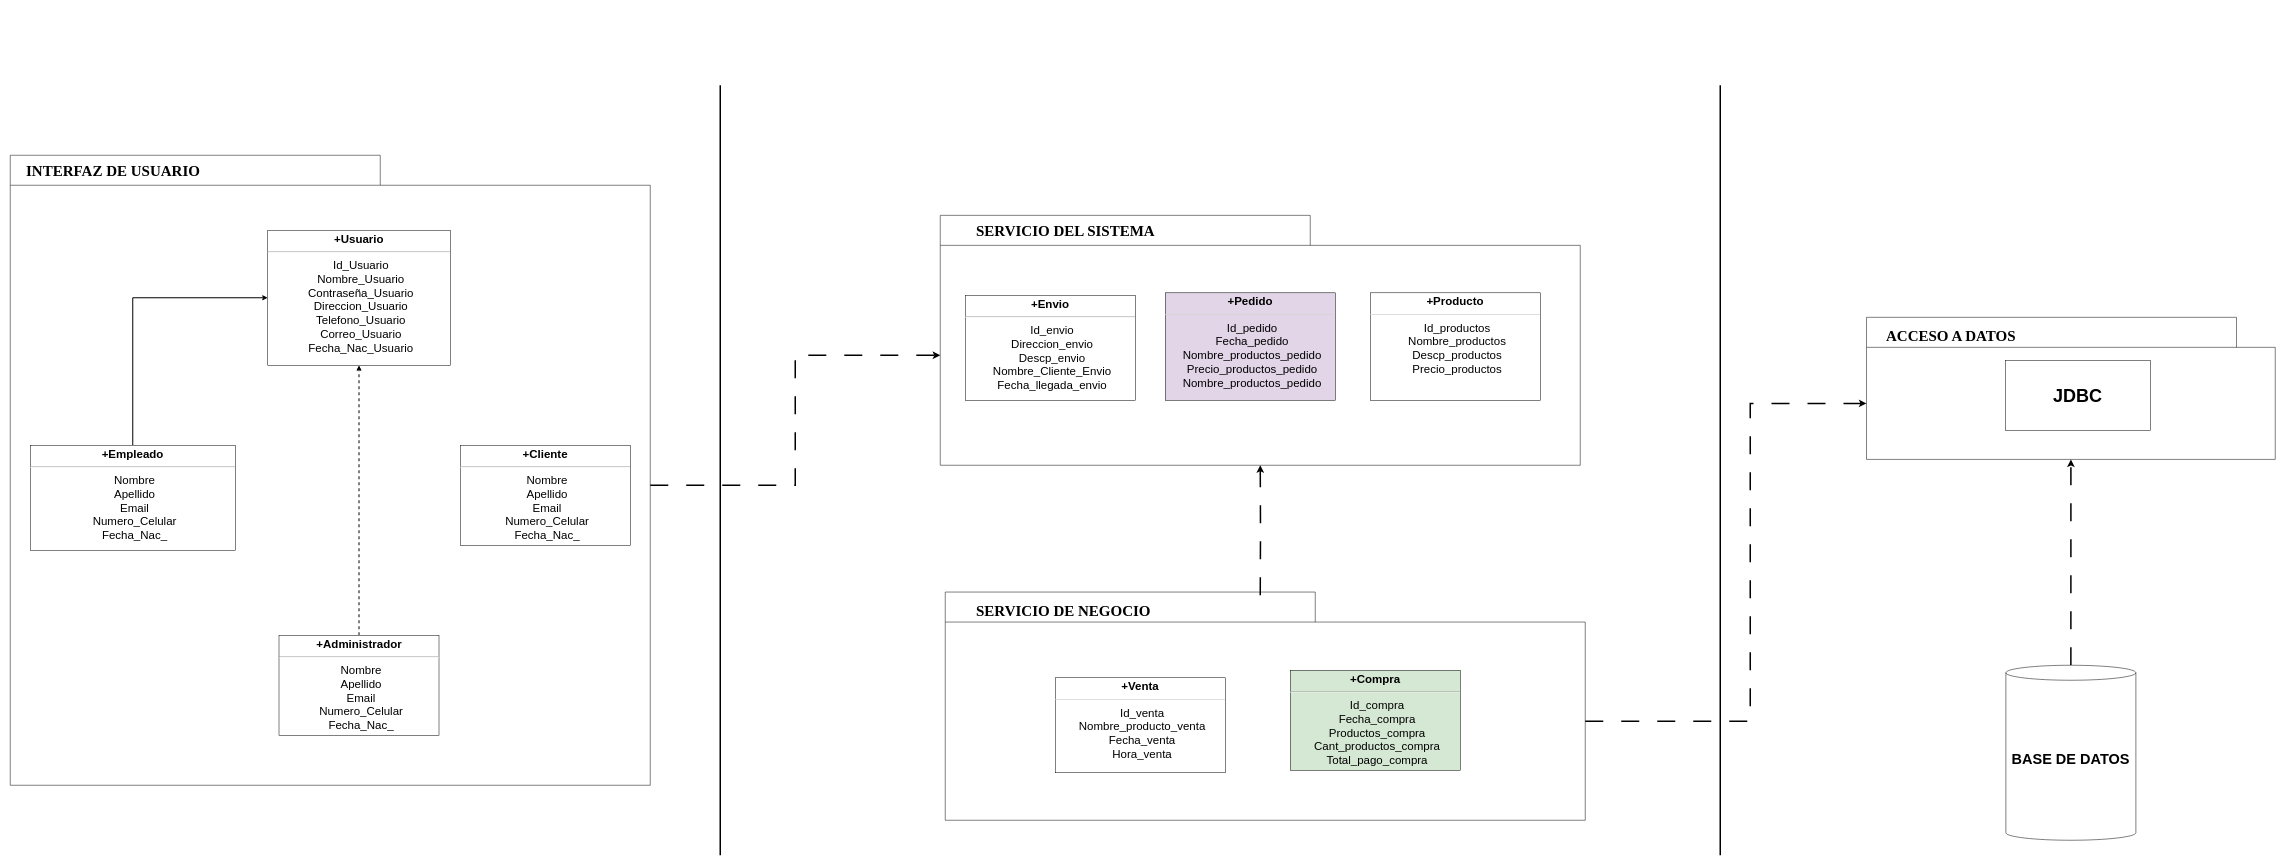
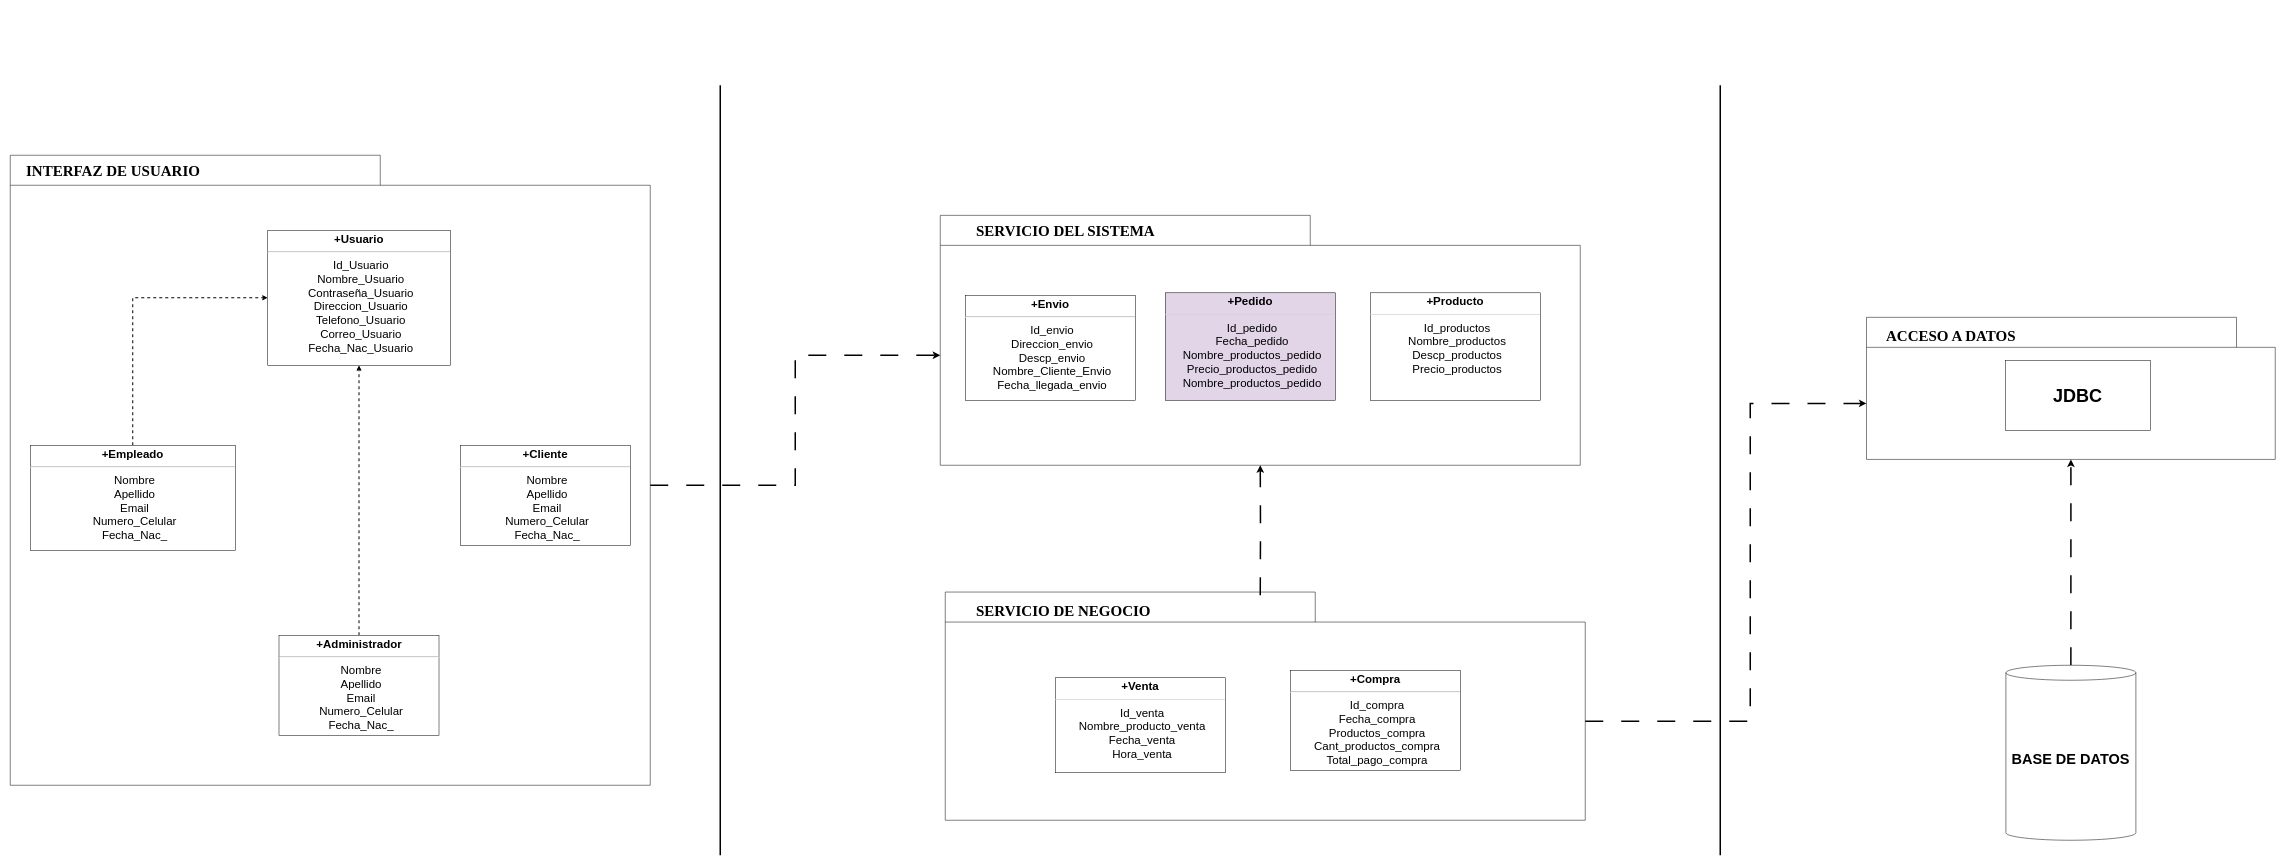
edge "+Empleado Nombre Apellido Email Numero_Celular Fecha_Nac_" -> "+Usuario Id_Usuario Nombre_Usuario Contraseña_Usuario Direccion_Usuario Telefono_Usuario Correo_Usuario Fecha_Nac_Usuario": style solid -> dashed
node "+Compra Id_compra Fecha_compra Productos_compra Cant_productos_compra Total_pago_compra": fillcolor #d5e8d4 -> #ffffff
